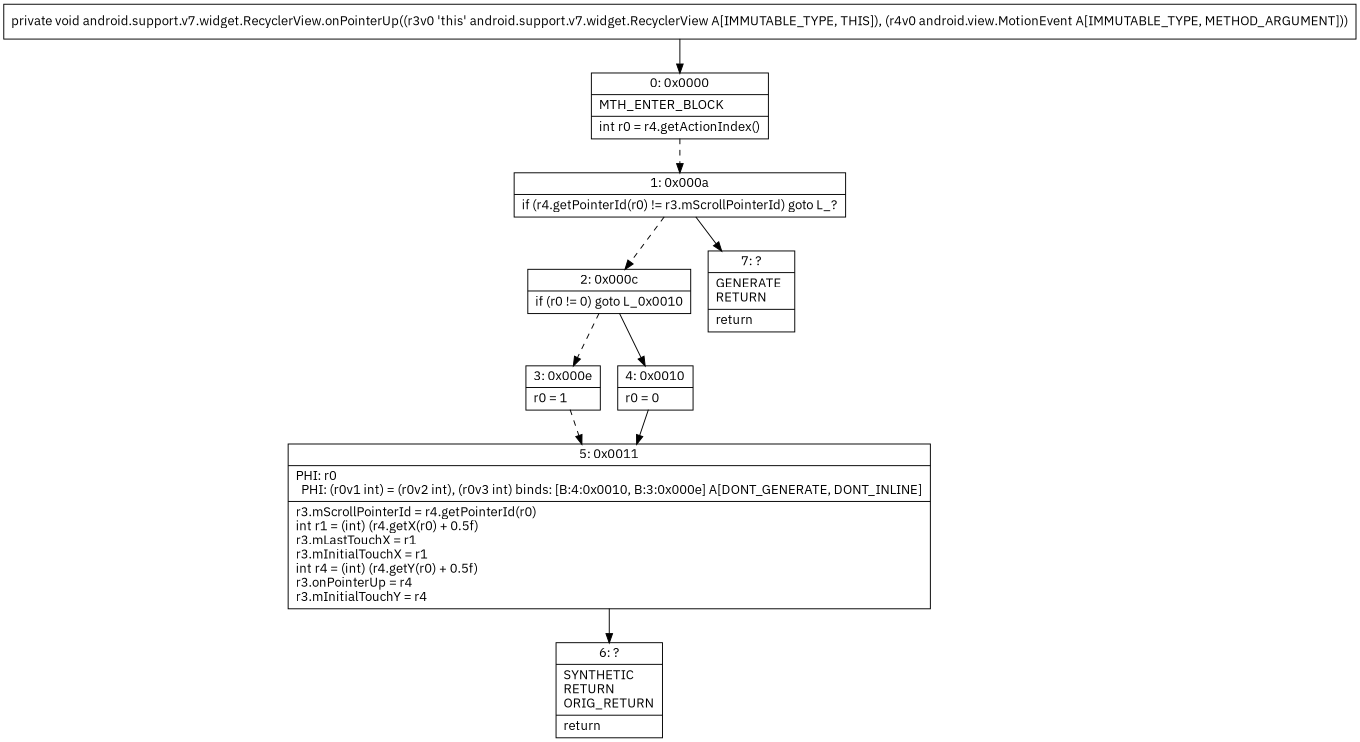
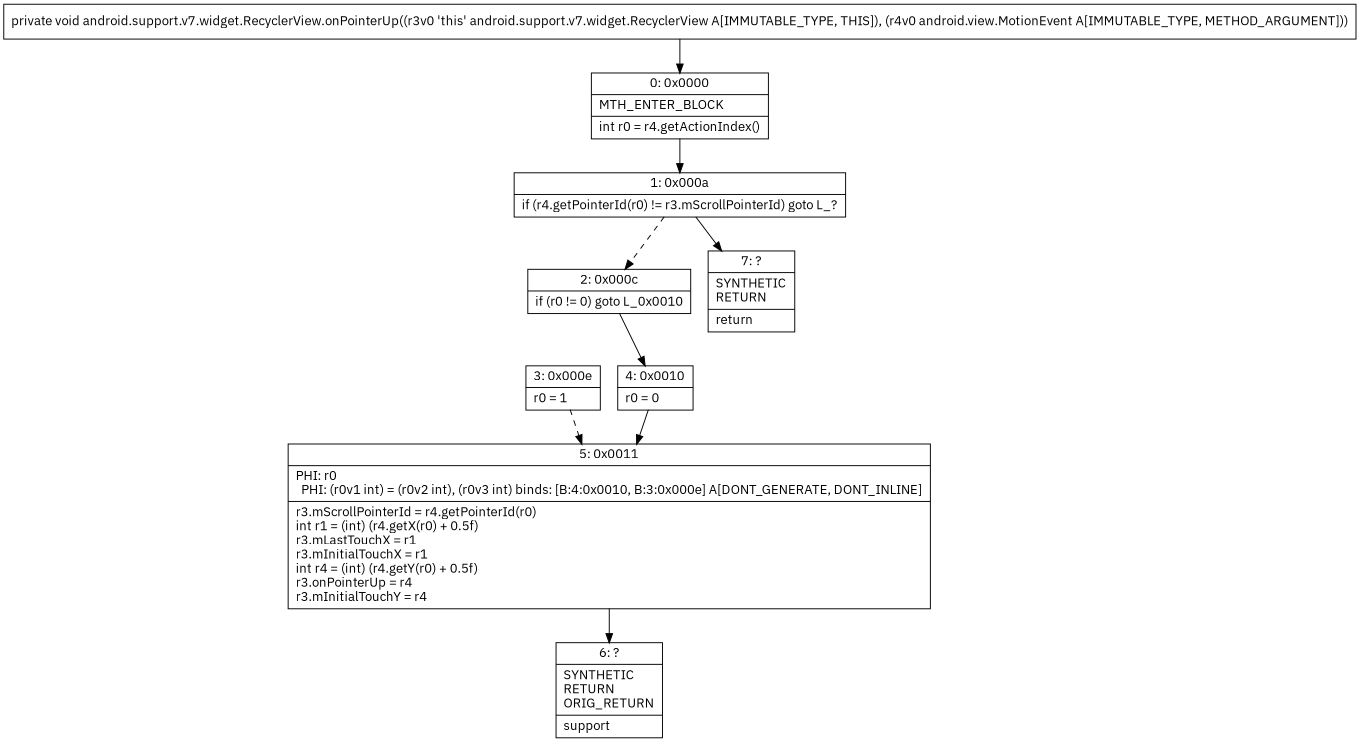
edge "0: 0x0000" -> "1: 0x000a": style dashed -> solid
node "7: ?": text "GENERATE" -> "SYNTHETIC"
edge "2: 0x000c" -> "3: 0x000e": removed
node "6: ?": text "return" -> "support"
